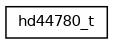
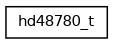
node "hd44780_t": label "hd44780_t" -> "hd48780_t"
